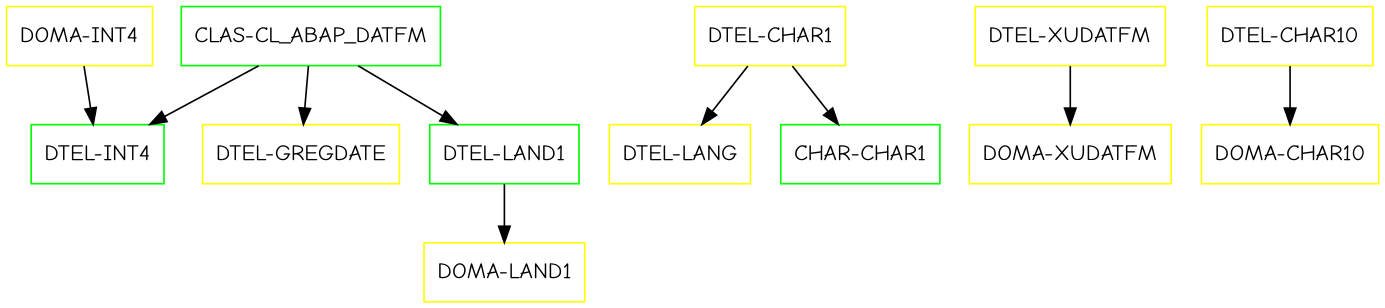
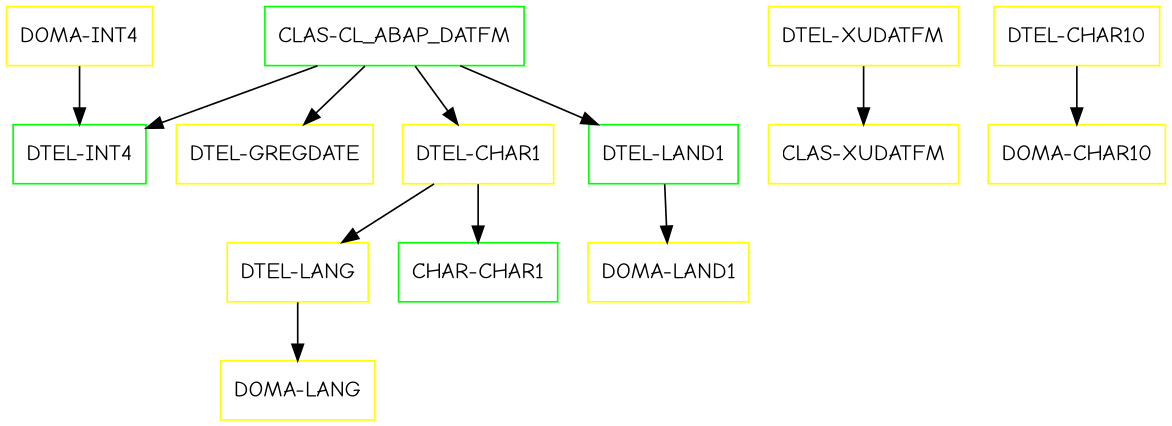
edge "CLAS-CL_ABAP_DATFM" -> "DTEL-CHAR1": added
node "DOMA-XUDATFM": label "DOMA-XUDATFM" -> "CLAS-XUDATFM"
node "DOMA-LANG": added
